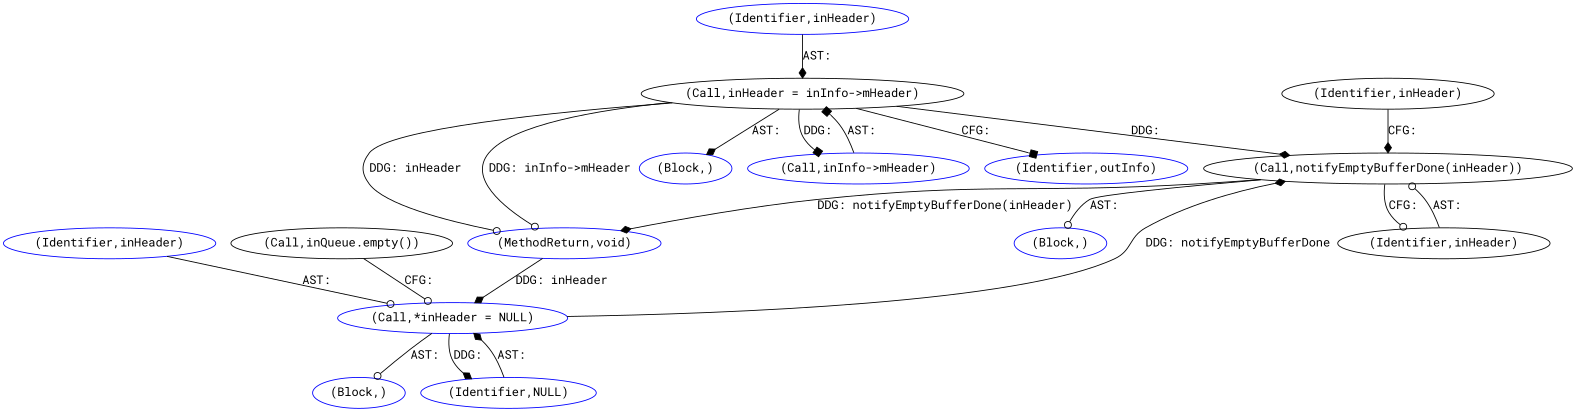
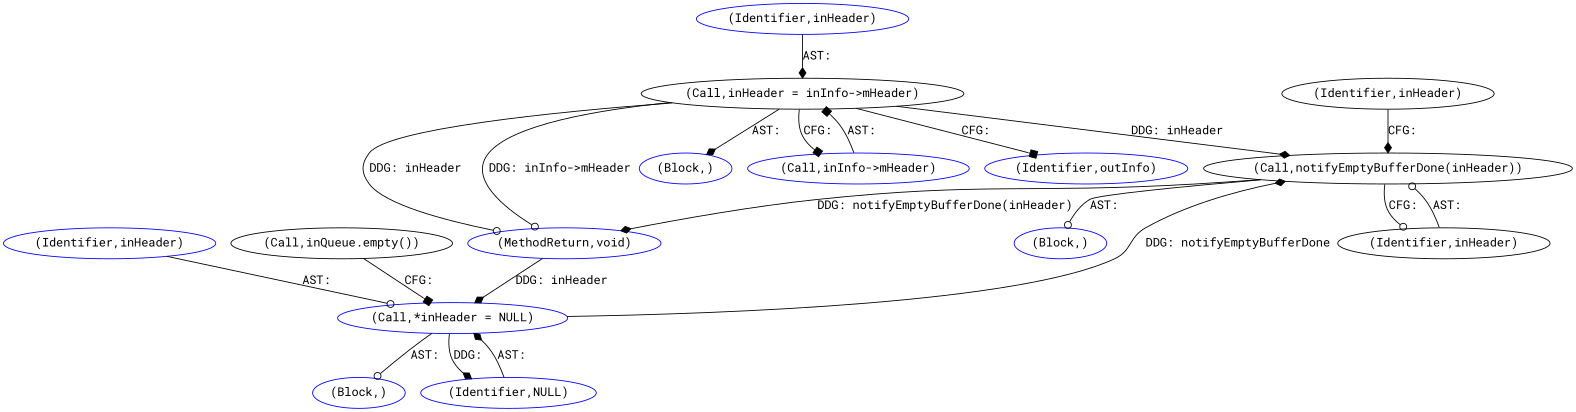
edge "(Call,inHeader = inInfo->mHeader)" -> "(Call,inInfo->mHeader)": label "DDG: " -> "CFG: "
edge "(Call,inHeader = inInfo->mHeader)" -> "(Call,notifyEmptyBufferDone(inHeader))": label "DDG: " -> "DDG: inHeader"
edge "(Call,inQueue.empty())" -> "(Call,*inHeader = NULL)": arrowhead odot -> box
